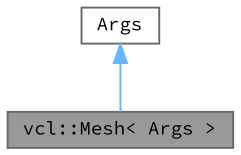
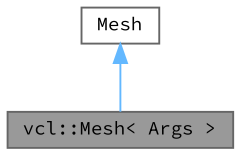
node "Args": label "Args" -> "Mesh"
